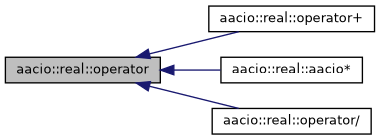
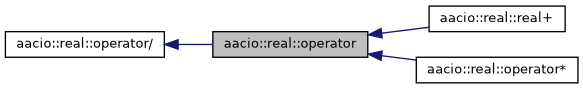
node "aacio::real::operator+": label "aacio::real::operator+" -> "aacio::real::real+"
node "aacio::real::aacio*": label "aacio::real::aacio*" -> "aacio::real::operator*"
edge "aacio::real::operator/" -> "aacio::real::operator": reversed
